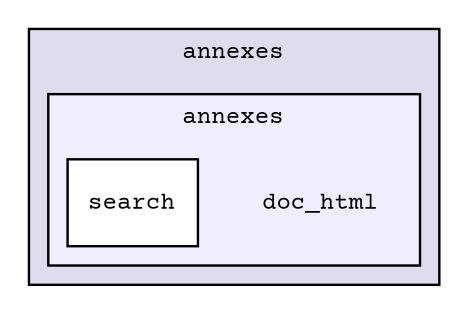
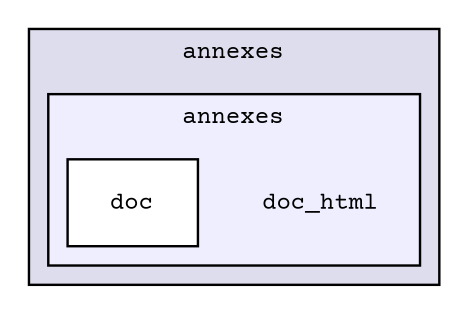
node "search": label "search" -> "doc"
